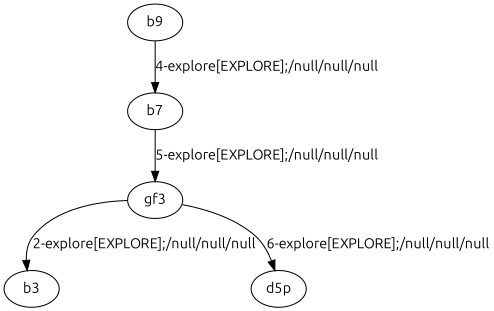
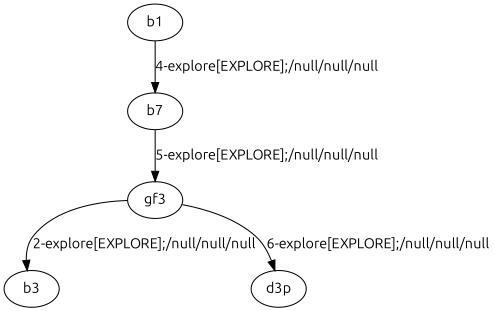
node "b9": label "b9" -> "b1"
node "d5p": label "d5p" -> "d3p"
